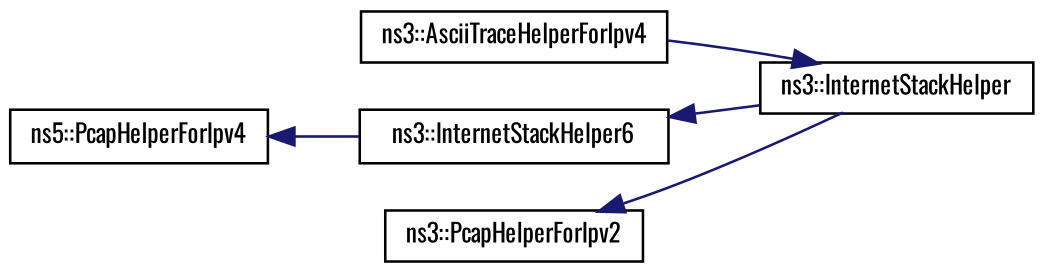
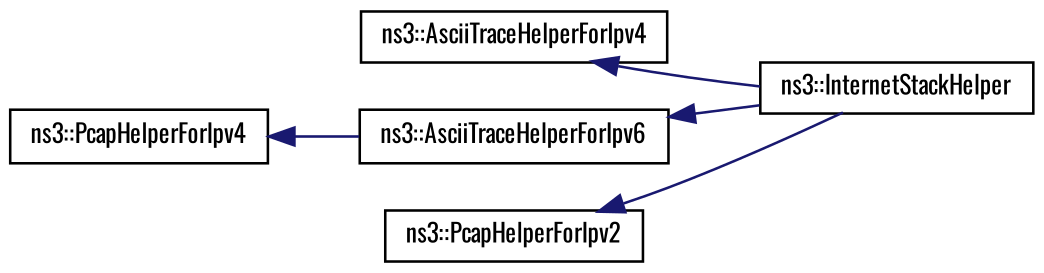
edge "ns3::AsciiTraceHelperForIpv4" -> "ns3::InternetStackHelper": reversed
node "ns5::PcapHelperForIpv4": label "ns5::PcapHelperForIpv4" -> "ns3::PcapHelperForIpv4"
node "ns3::InternetStackHelper6": label "ns3::InternetStackHelper6" -> "ns3::AsciiTraceHelperForIpv6"
